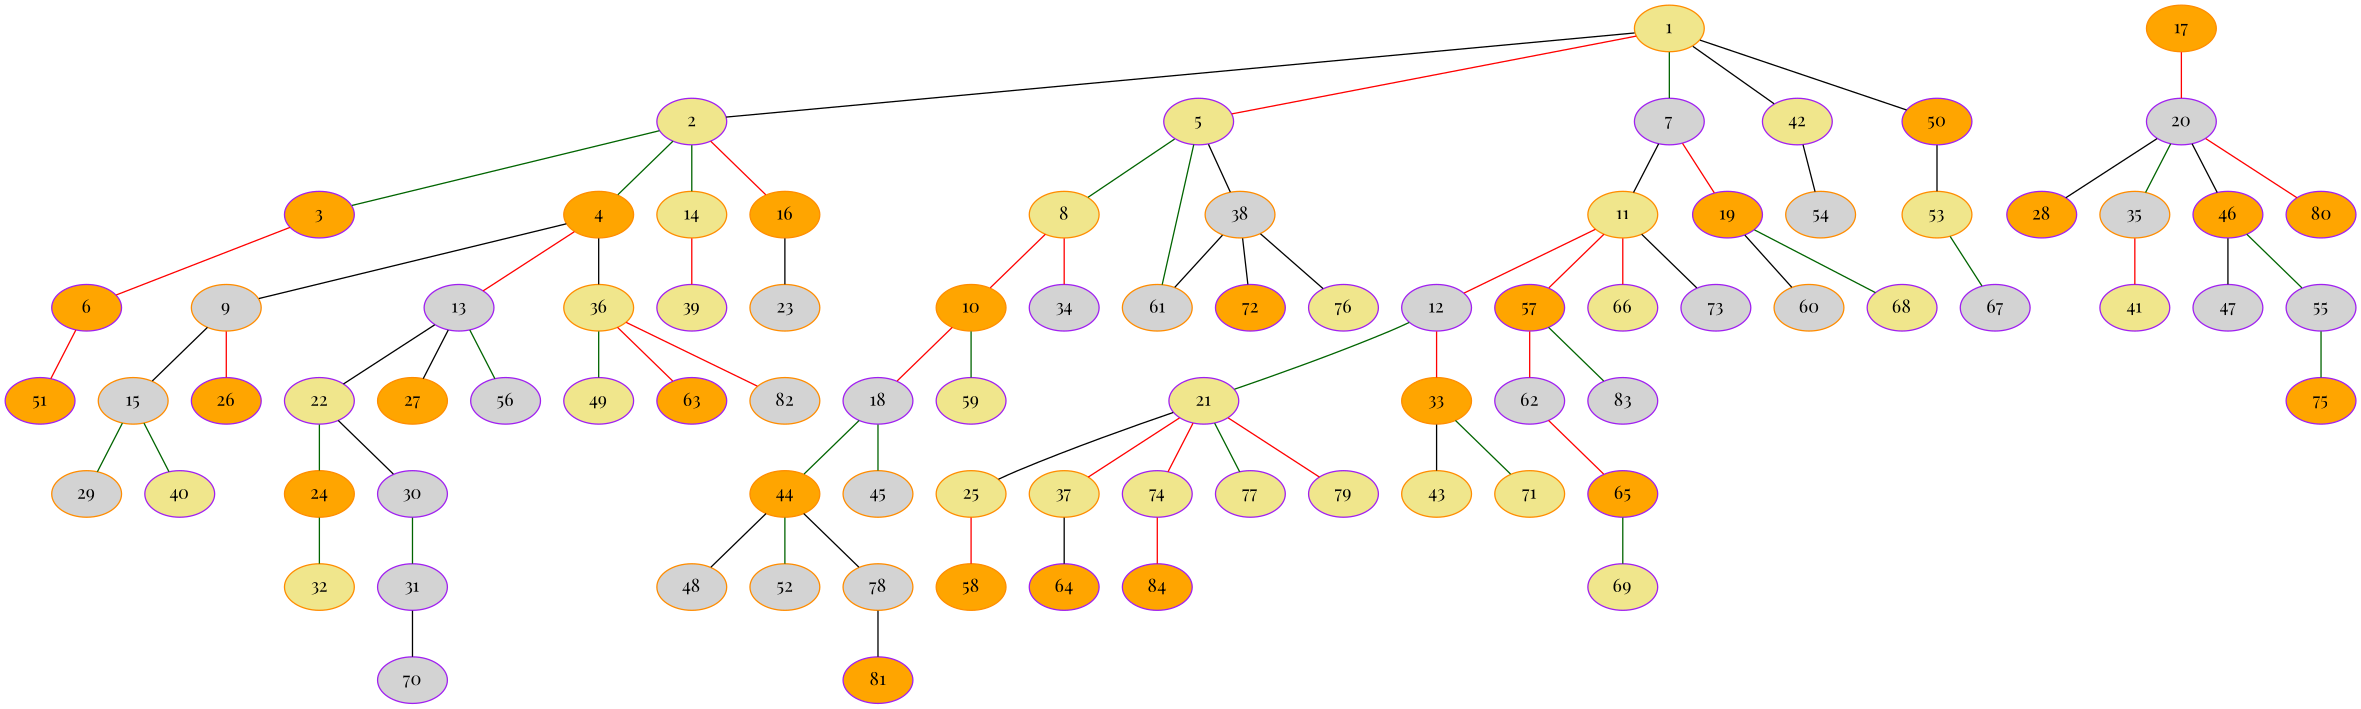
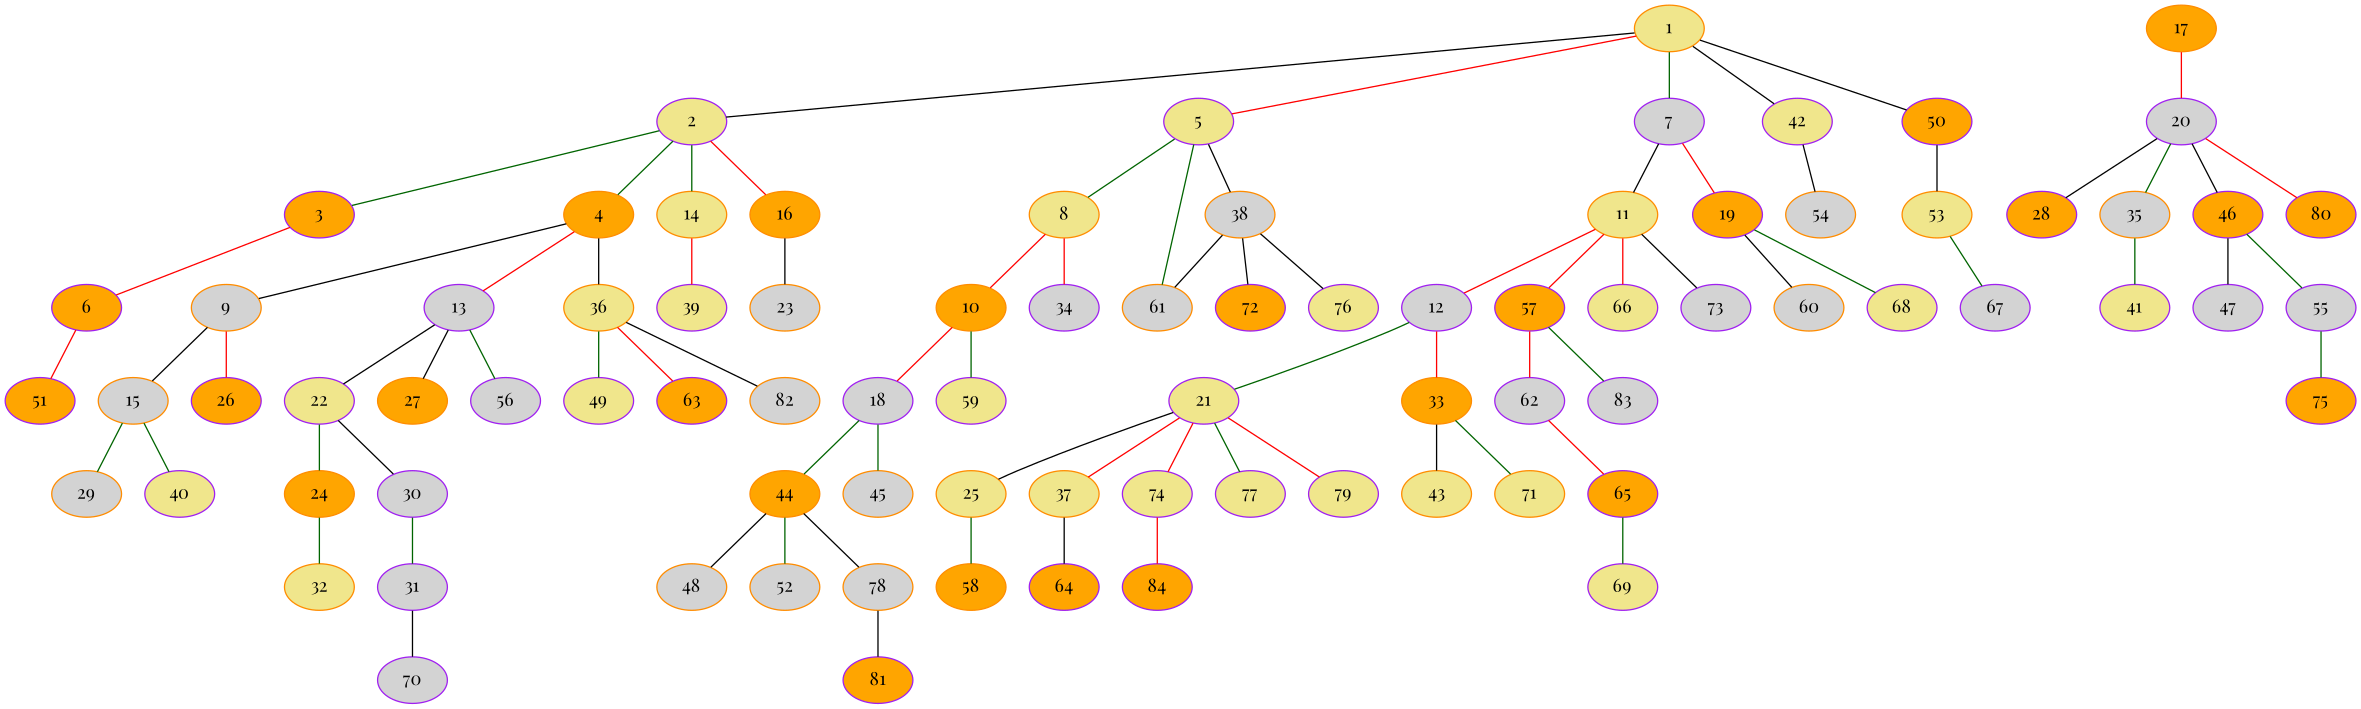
edge "35" -- "41": color red -> darkgreen
edge "36" -- "82": color red -> black
edge "25" -- "58": color red -> darkgreen
